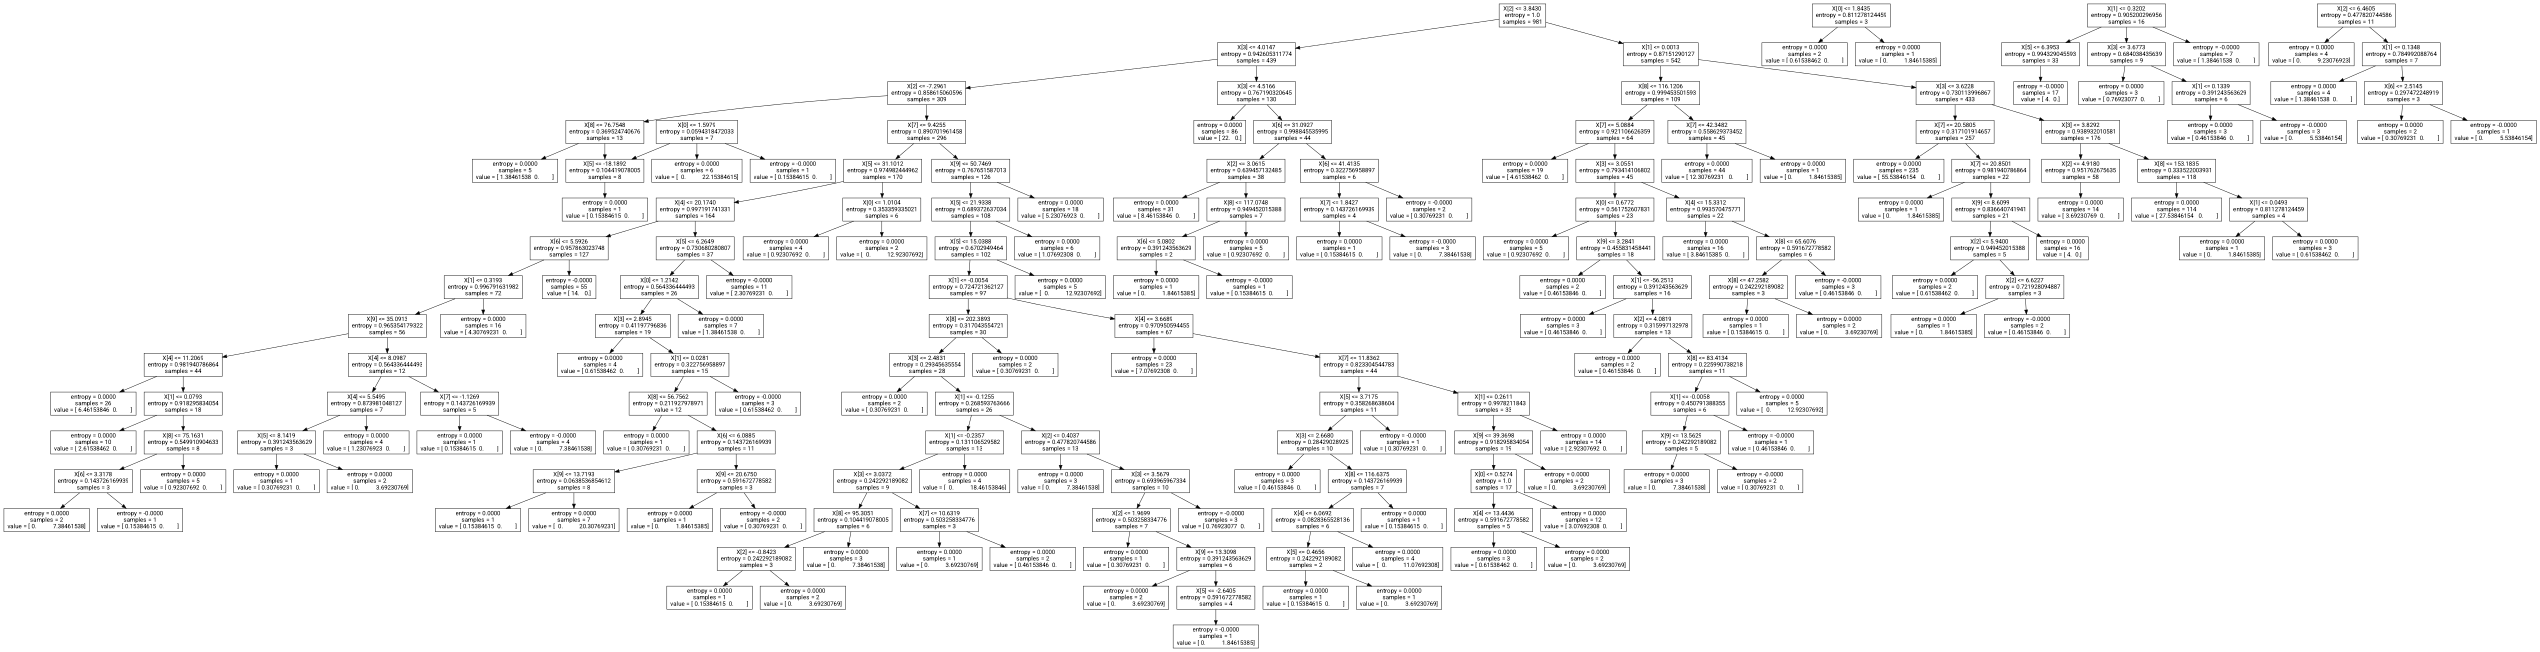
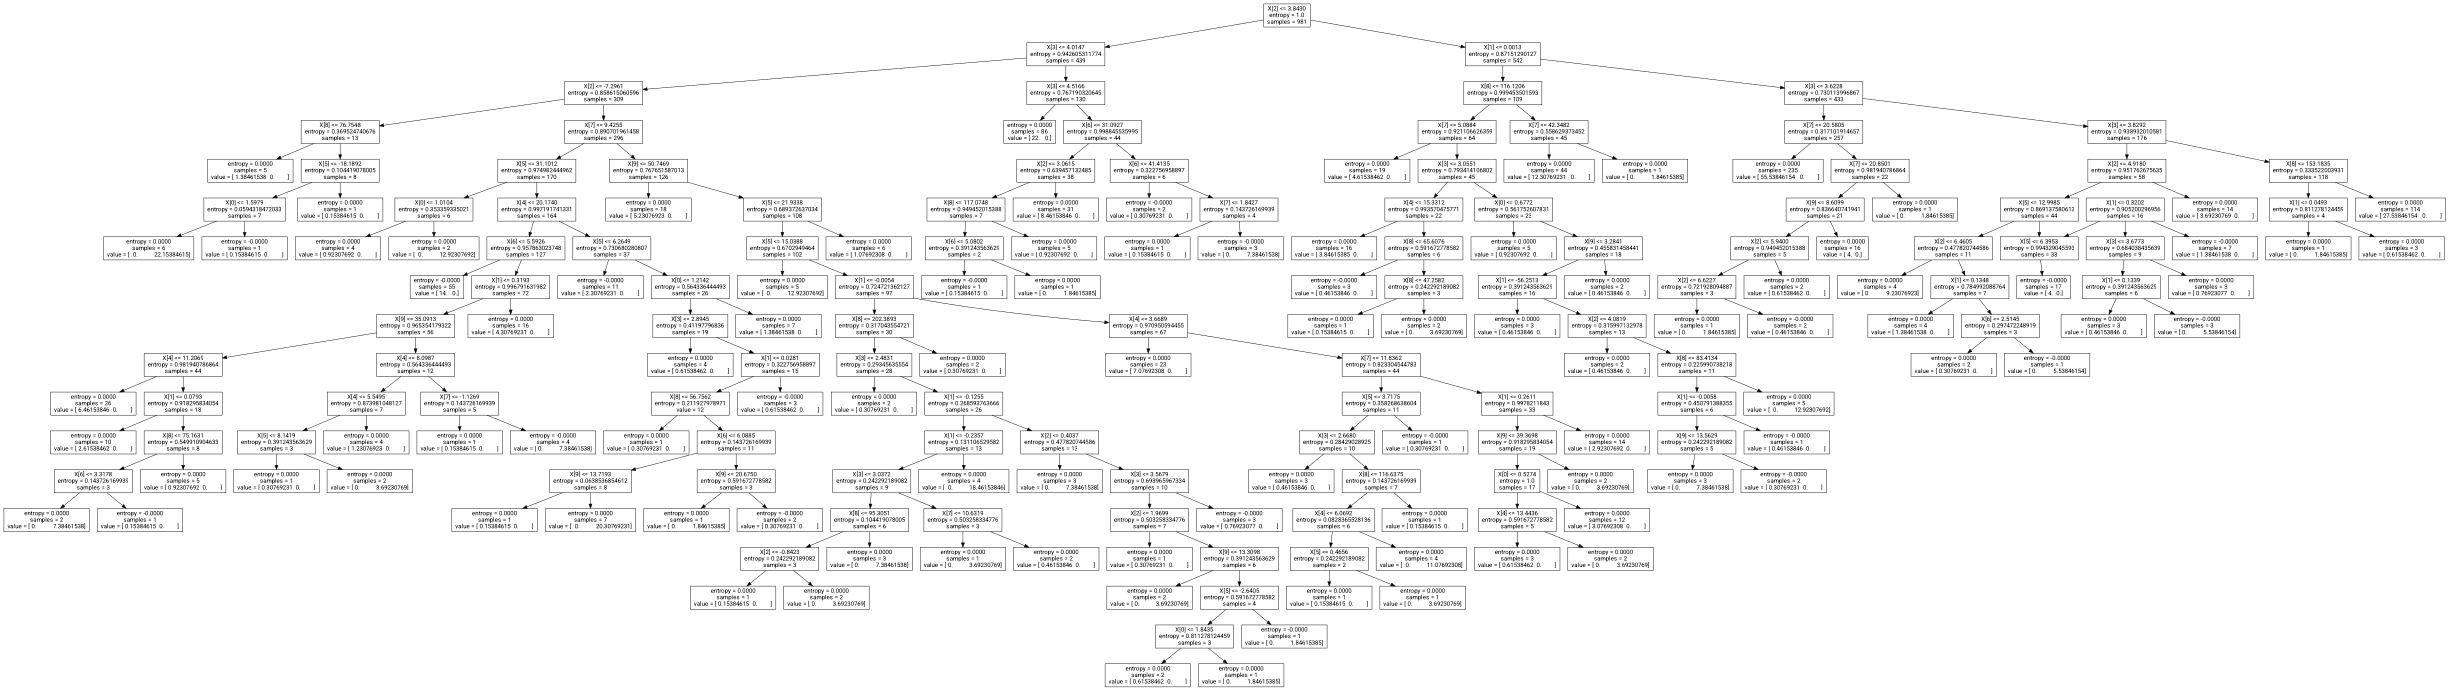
edge "X[0] <= 1.5979 entropy = 0.0594318472033 samples = 7" -> "X[5] <= -18.1892 entropy = 0.104419078005 samples = 8": reversed
node "X[5] <= 12.9985 entropy = 0.869137580613 samples = 44": added
edge "X[5] <= -2.6405 entropy = 0.591672778582 samples = 4" -> "X[0] <= 1.8435 entropy = 0.811278124459 samples = 3": added
